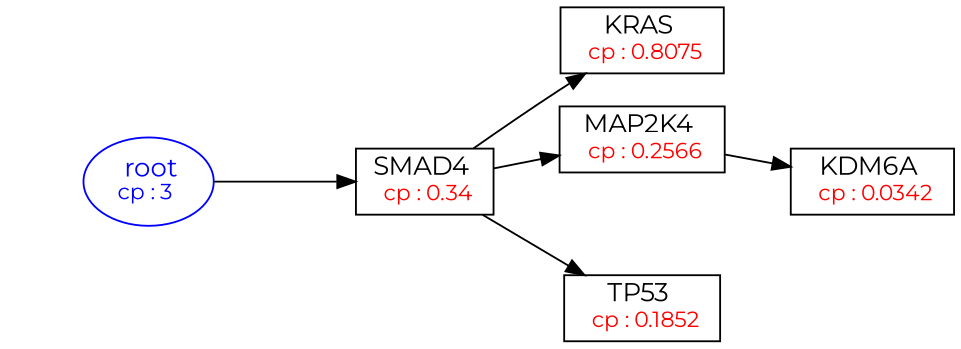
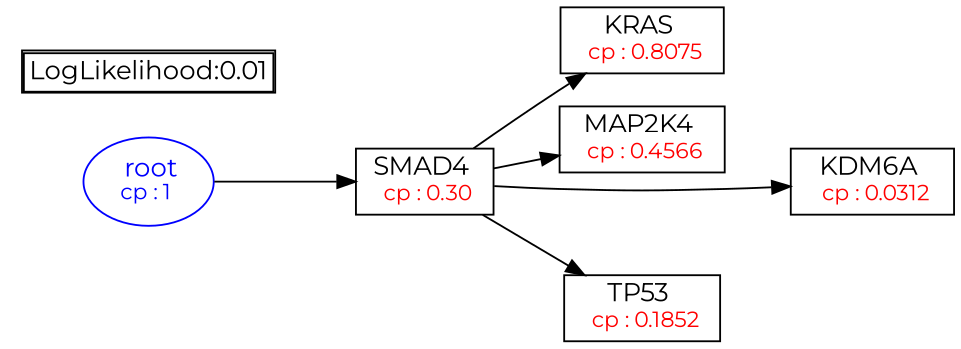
node "LogLikelihood:0.01": added
node "MAP2K4": text "cp : 0.2566" -> "cp : 0.4566"
edge "MAP2K4" -> "KDM6A": now "SMAD4" -> "KDM6A"
node "root": text "cp : 3" -> "cp : 1"
node "SMAD4": text "cp : 0.34" -> "cp : 0.30"
node "KDM6A": text "cp : 0.0342" -> "cp : 0.0312"
